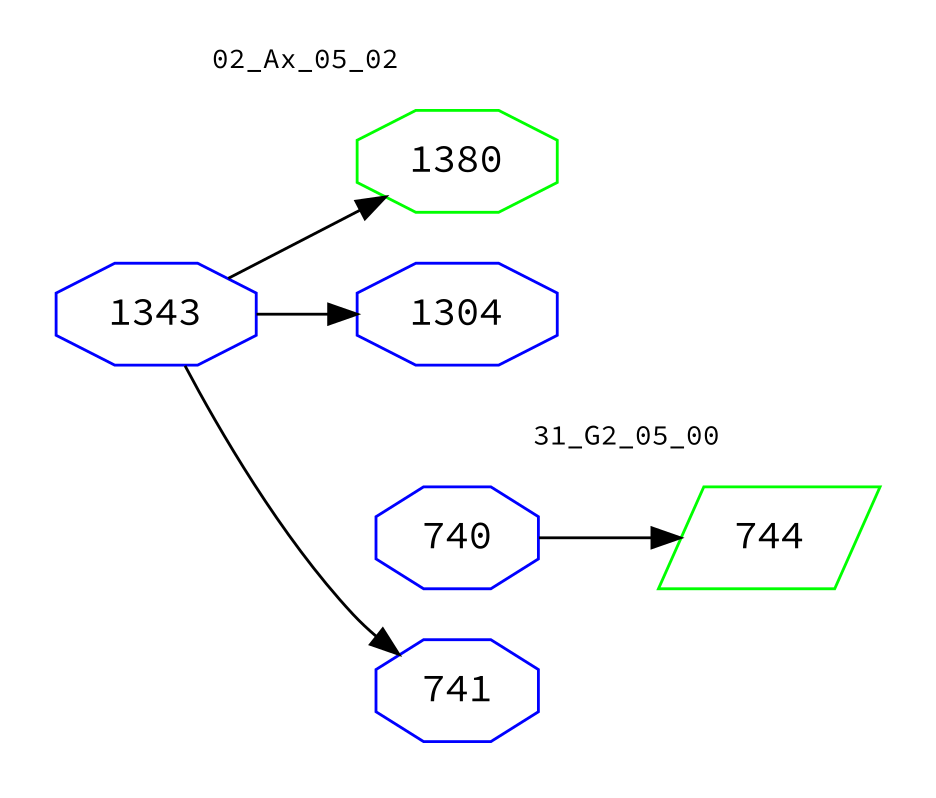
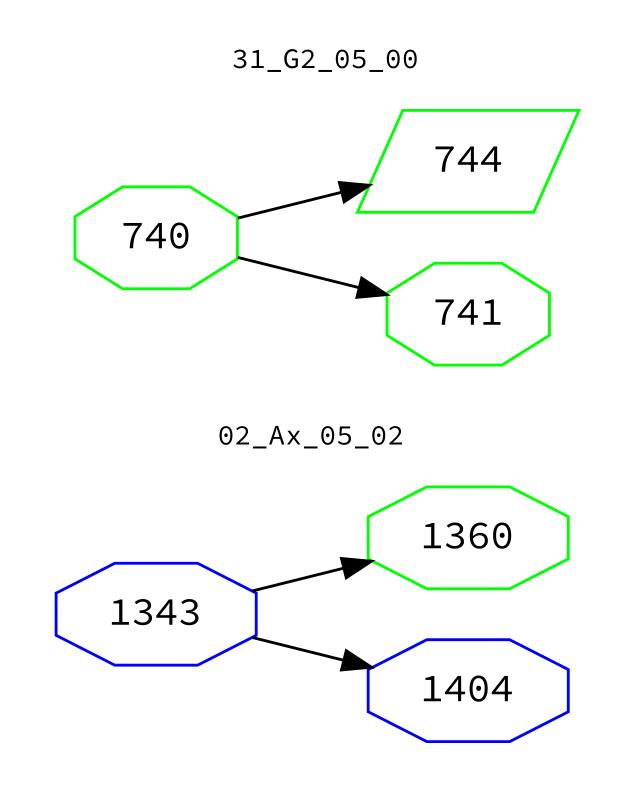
node "1380": label "1380" -> "1360"
node "1304": label "1304" -> "1404"
edge "1343" -> "741": now "740" -> "741"
node "740": color blue -> green
node "741": color blue -> green
